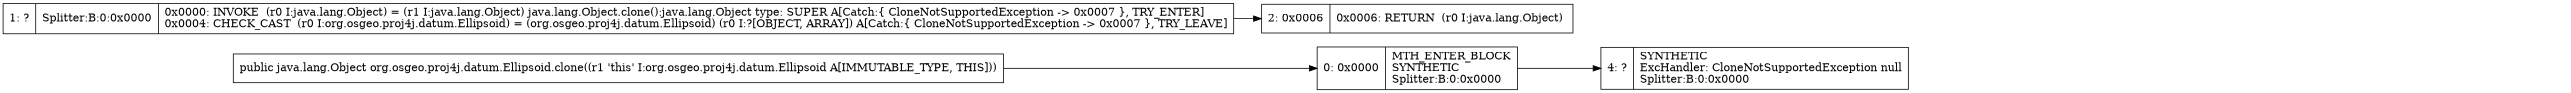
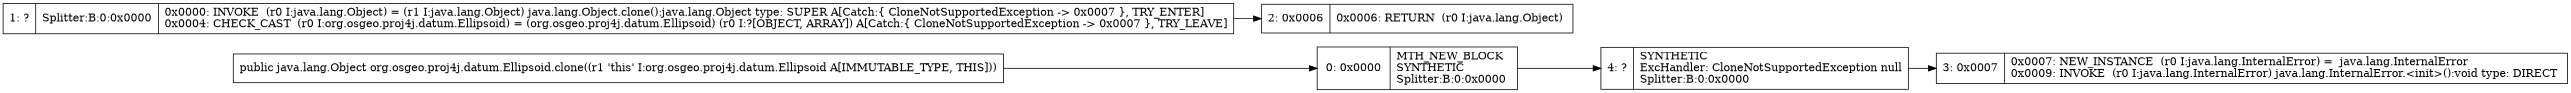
node "0: 0x0000": text "MTH_ENTER_BLOCK" -> "MTH_NEW_BLOCK"
node "3: 0x0007": added
